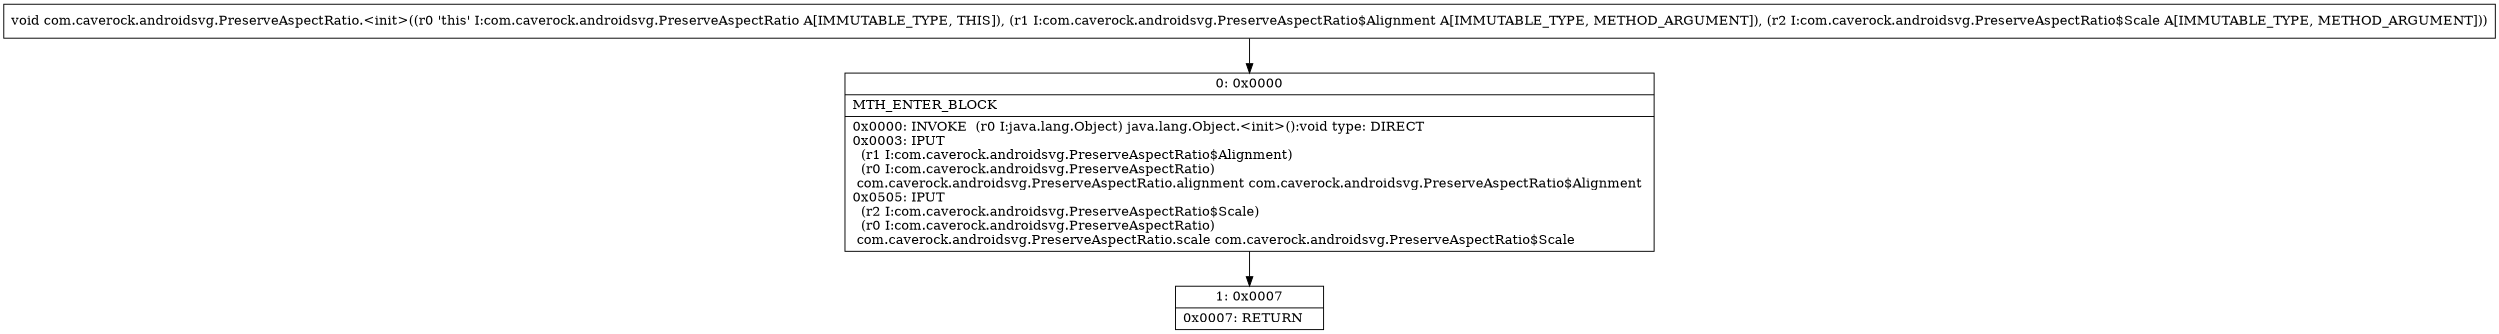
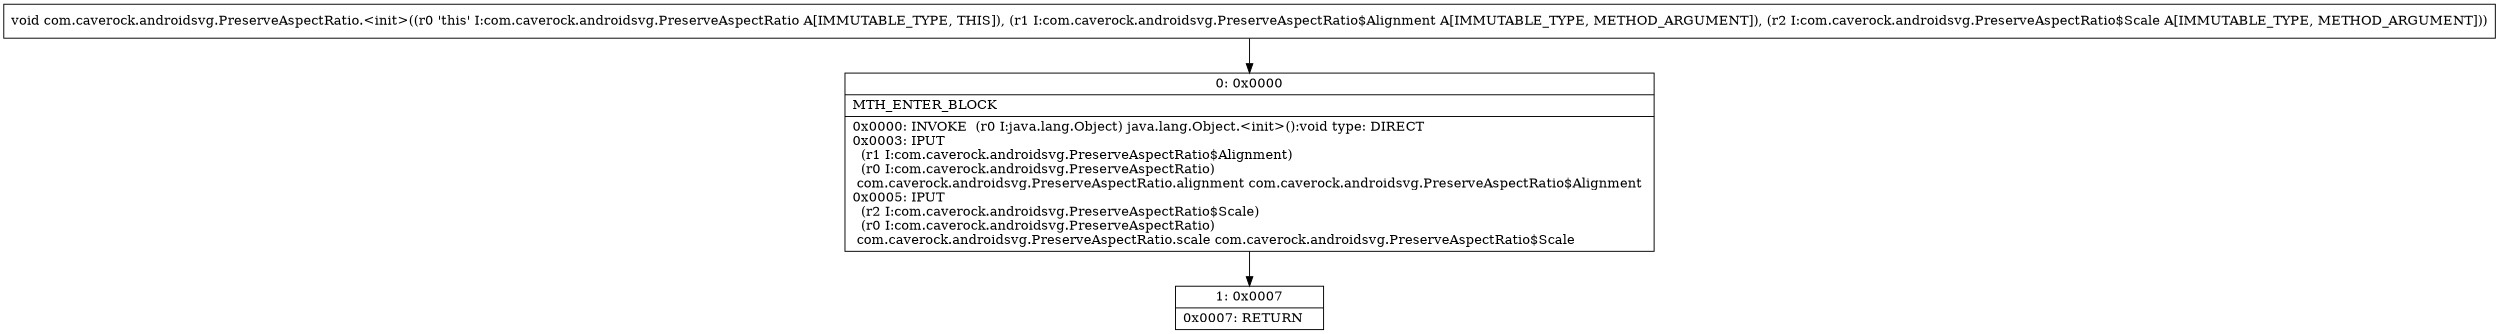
node "0: 0x0000": text "0x0505: IPUT" -> "0x0005: IPUT"
